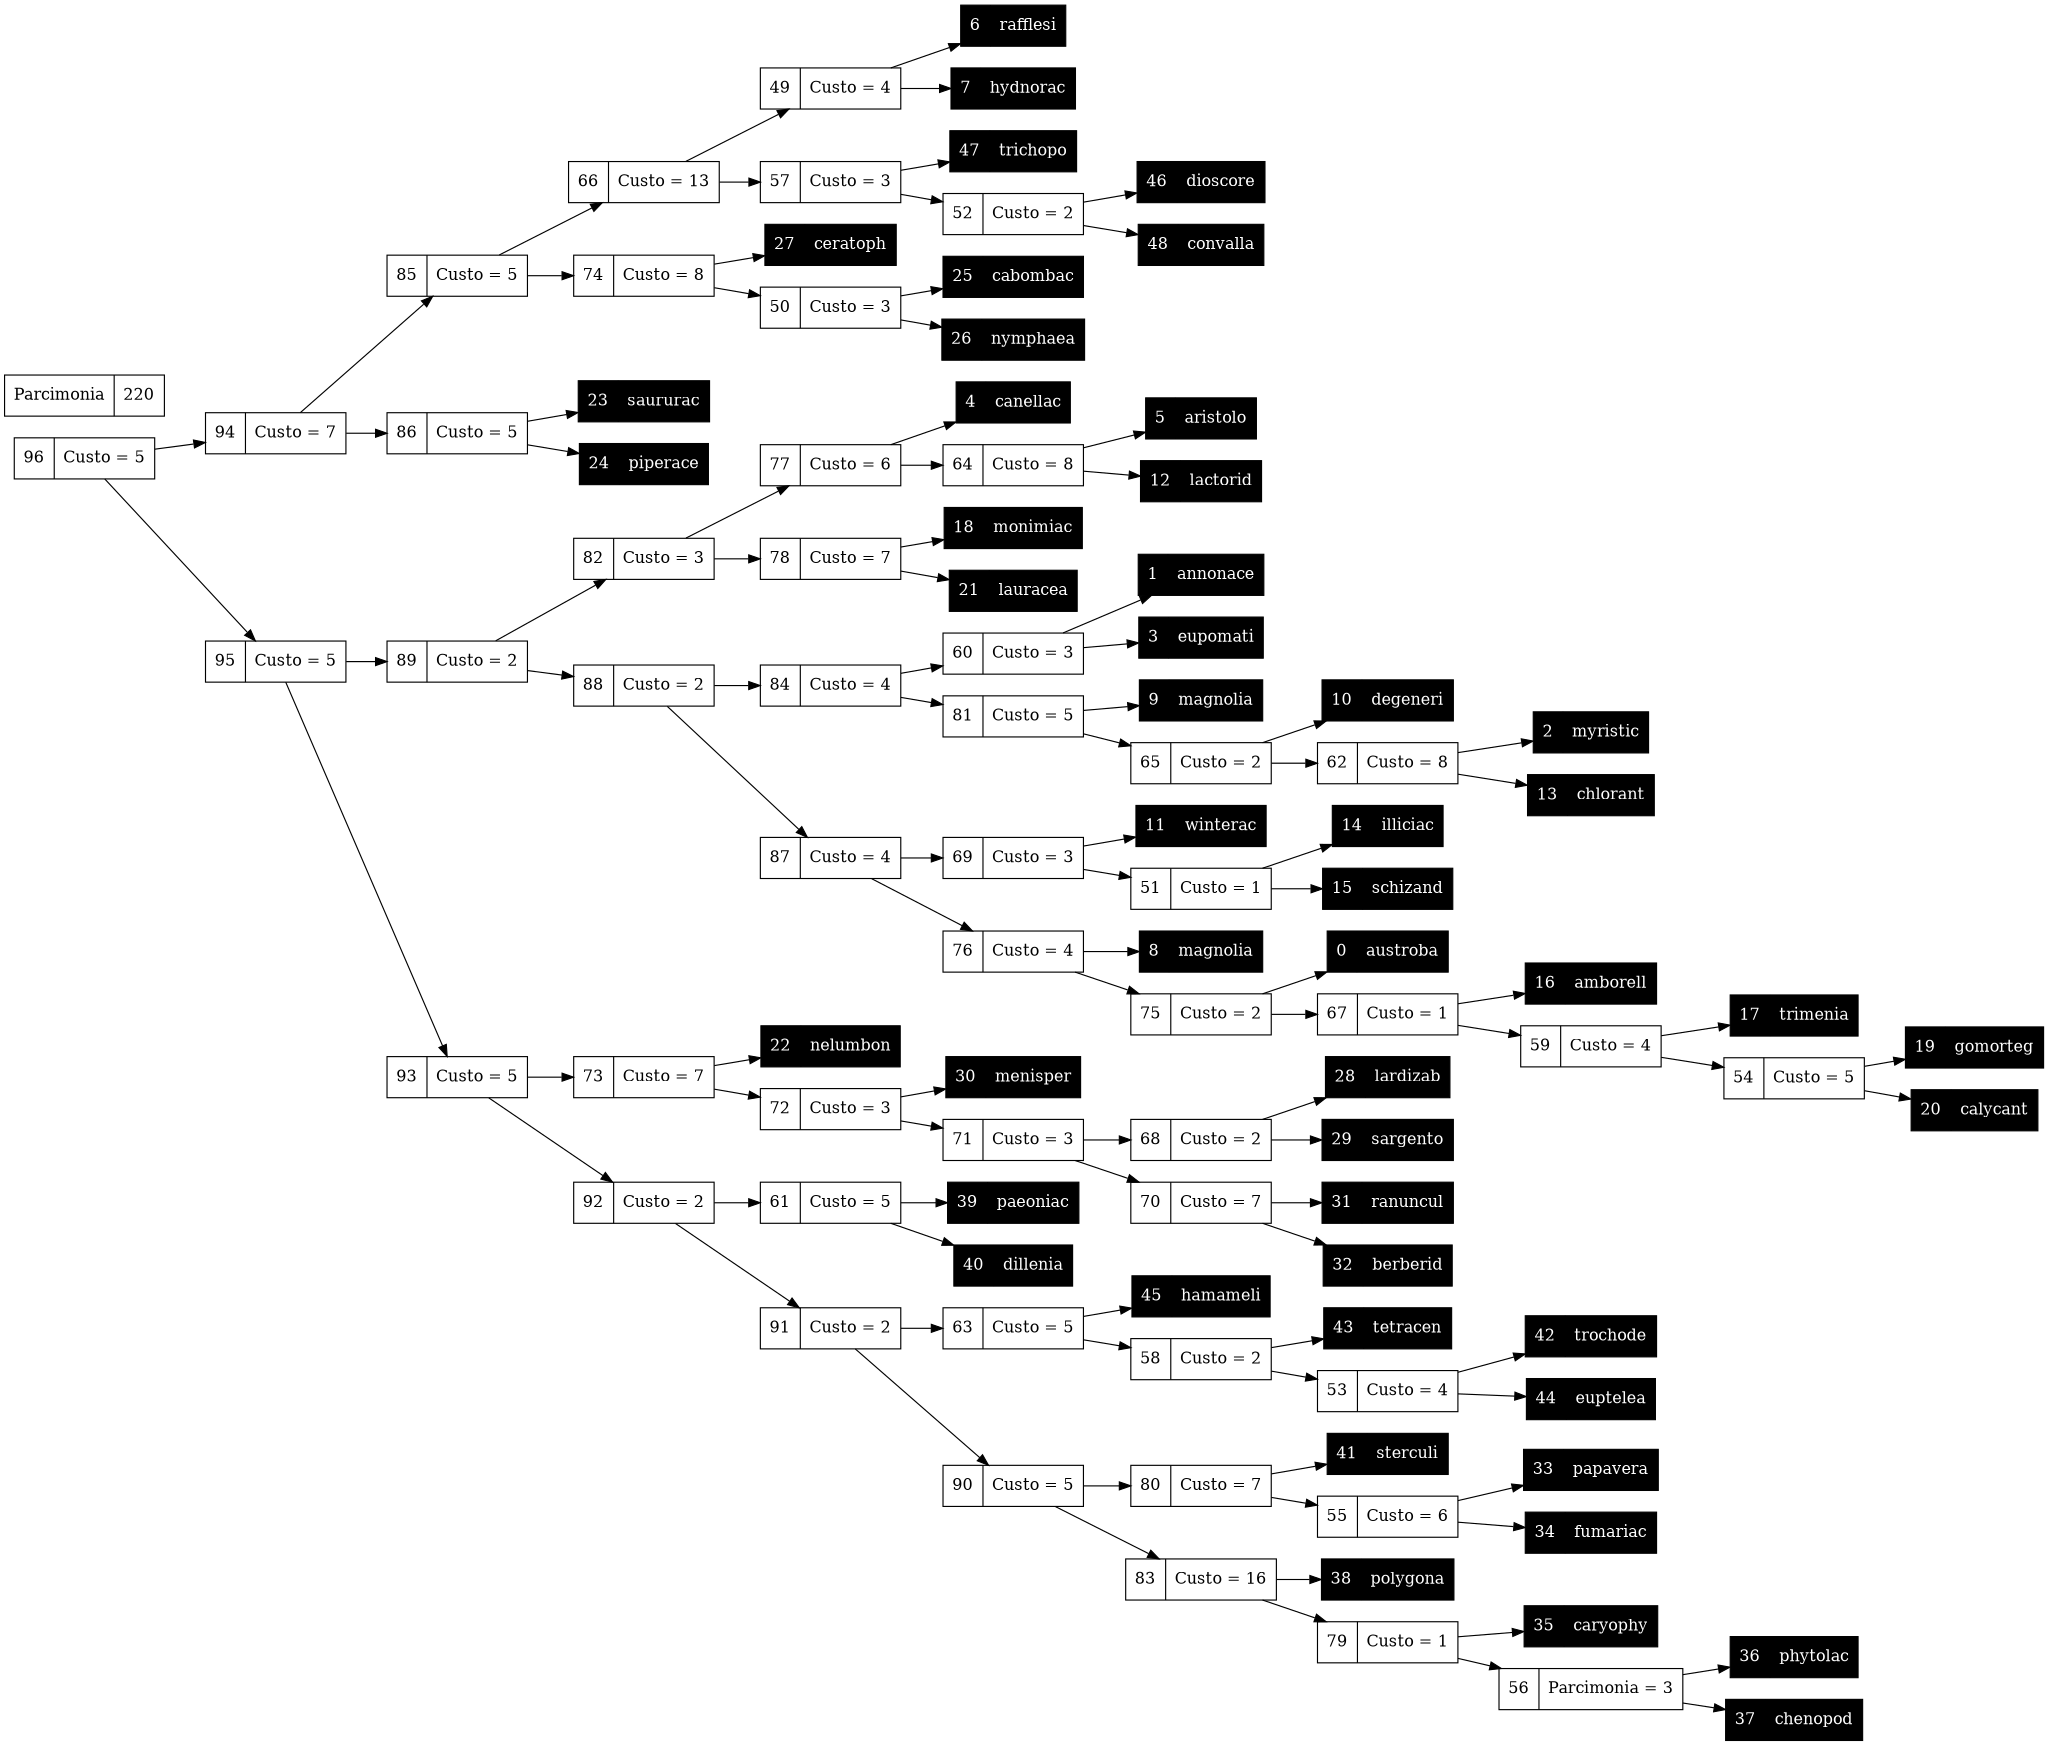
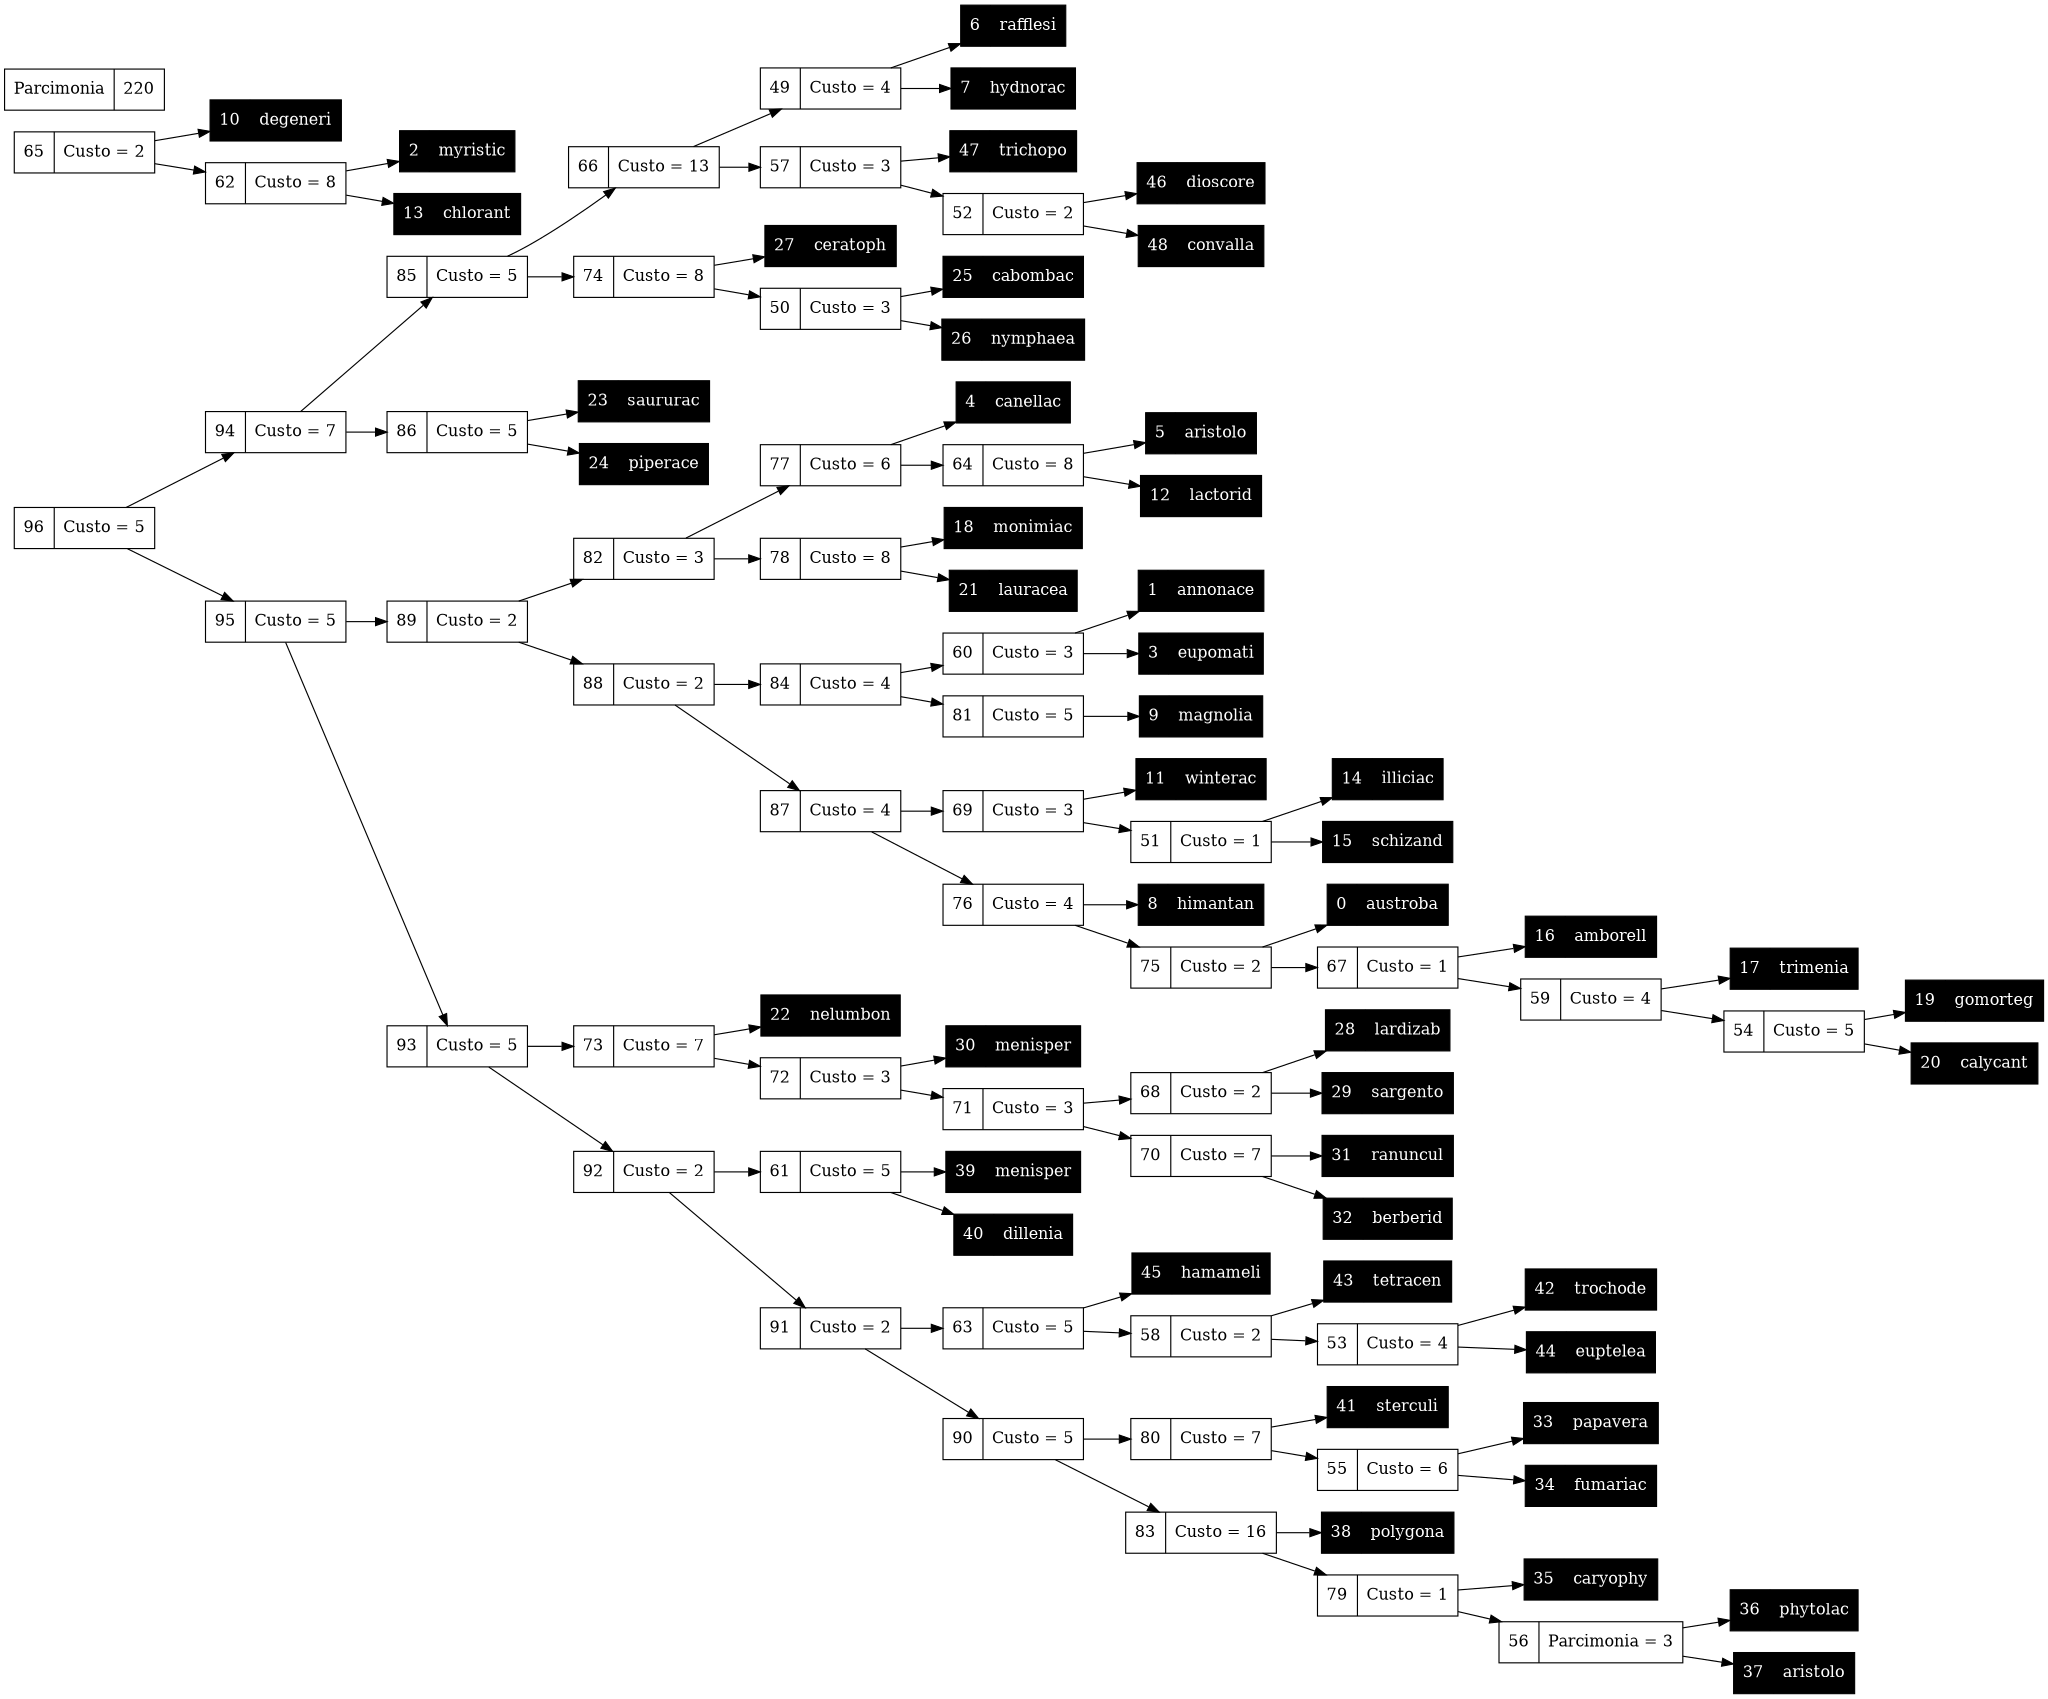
node "78": text "Custo = 7" -> "Custo = 8"
edge "81" -> "65": removed
node "8": text "magnolia" -> "himantan"
node "39": text "paeoniac" -> "menisper"
node "37": text "chenopod" -> "aristolo"
